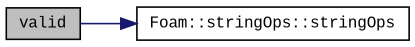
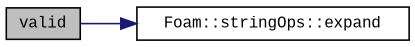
node "Foam::stringOps::stringOps": label "Foam::stringOps::stringOps" -> "Foam::stringOps::expand"
